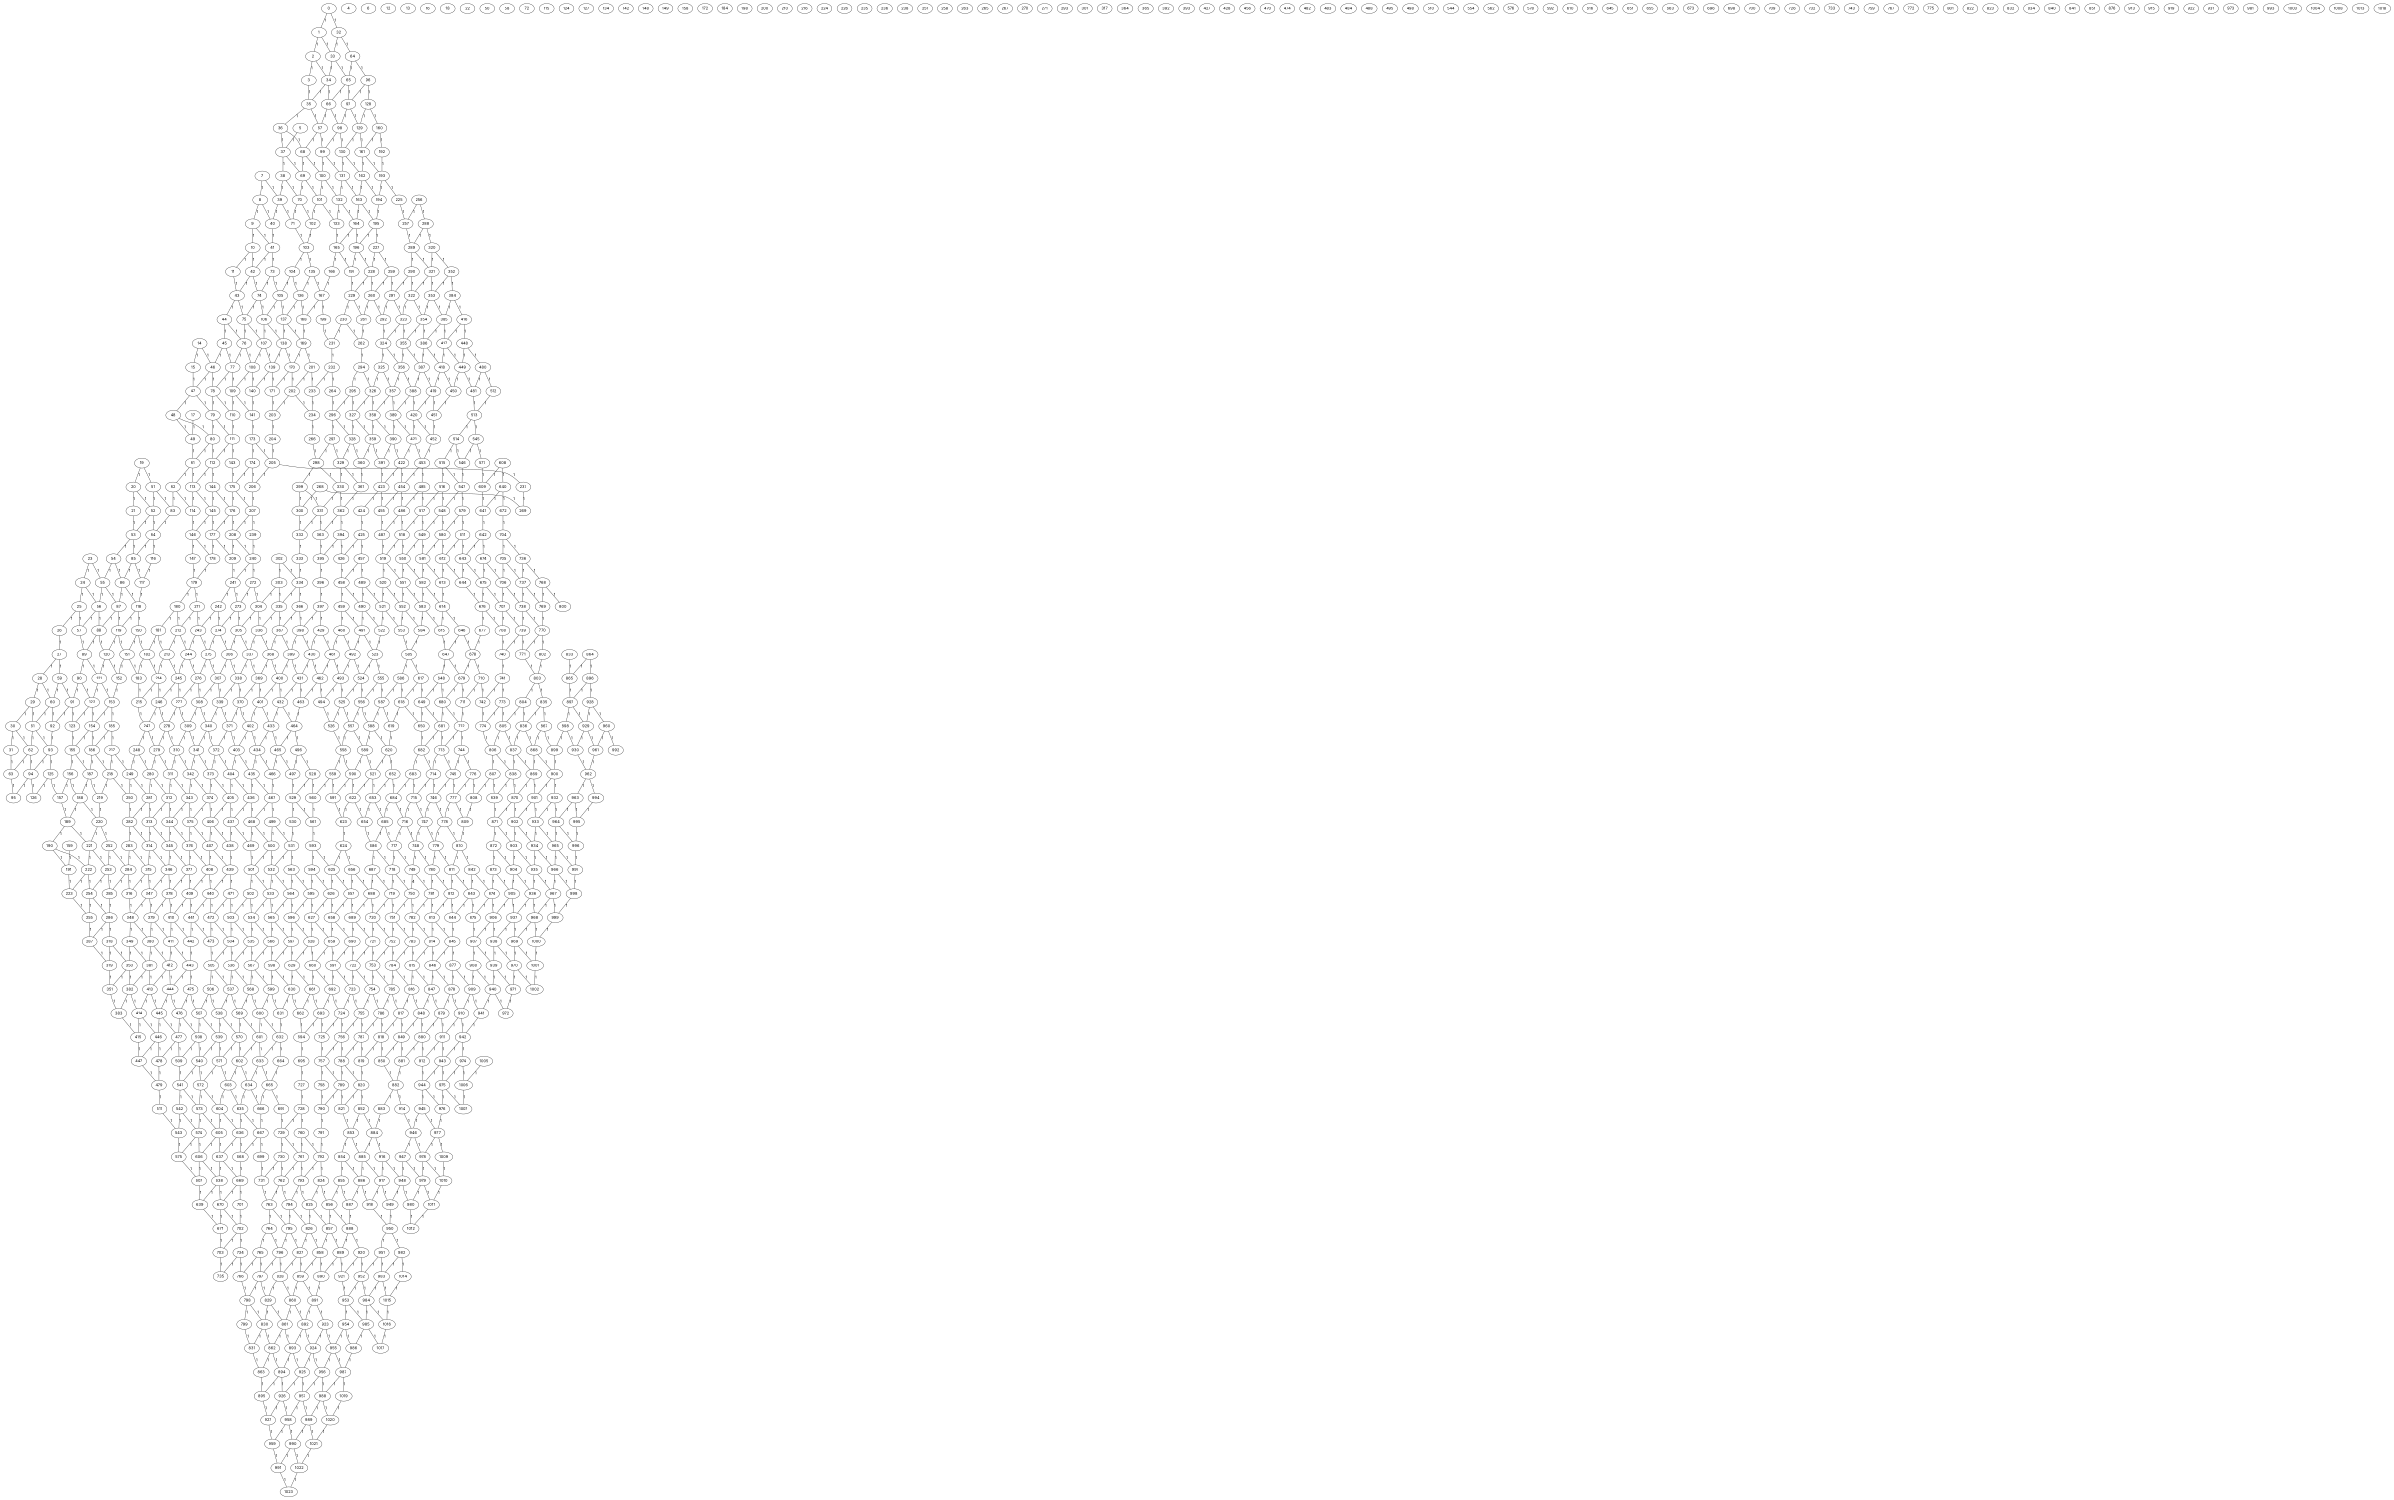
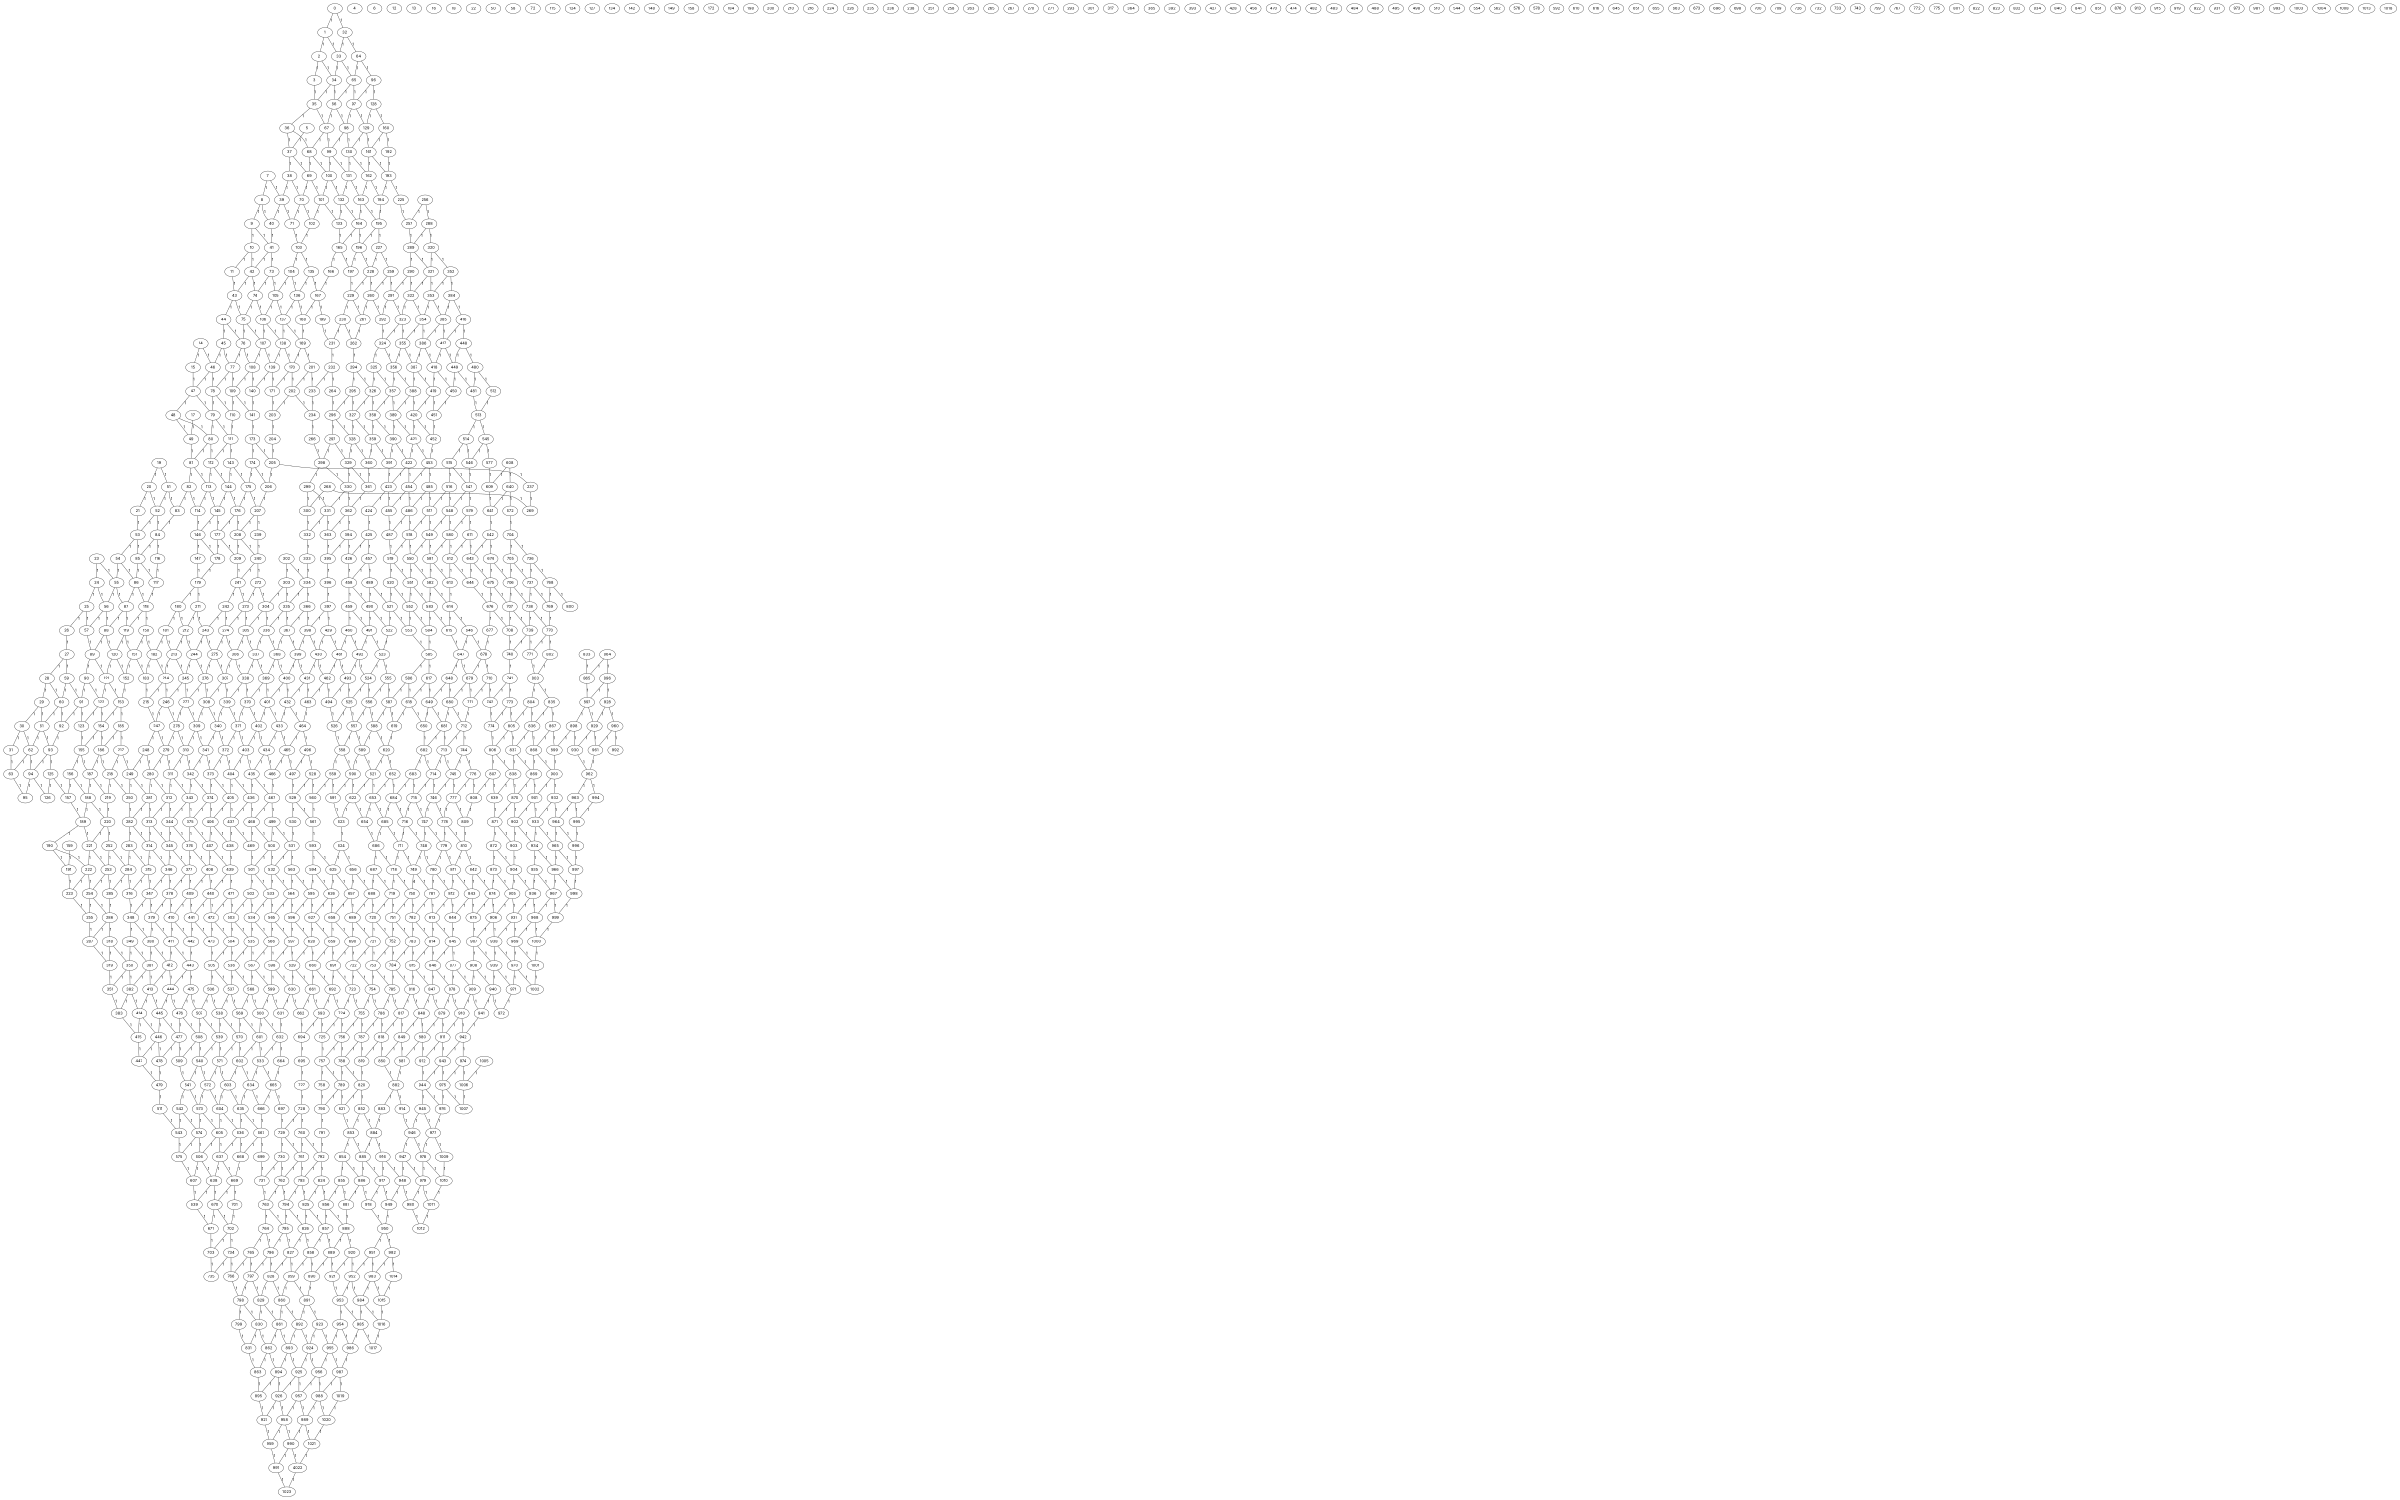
edge "143" -- "144": added, label "1"
edge "903" -- "935": removed, label "1"
node "1022": label "1022" -> "4022"
